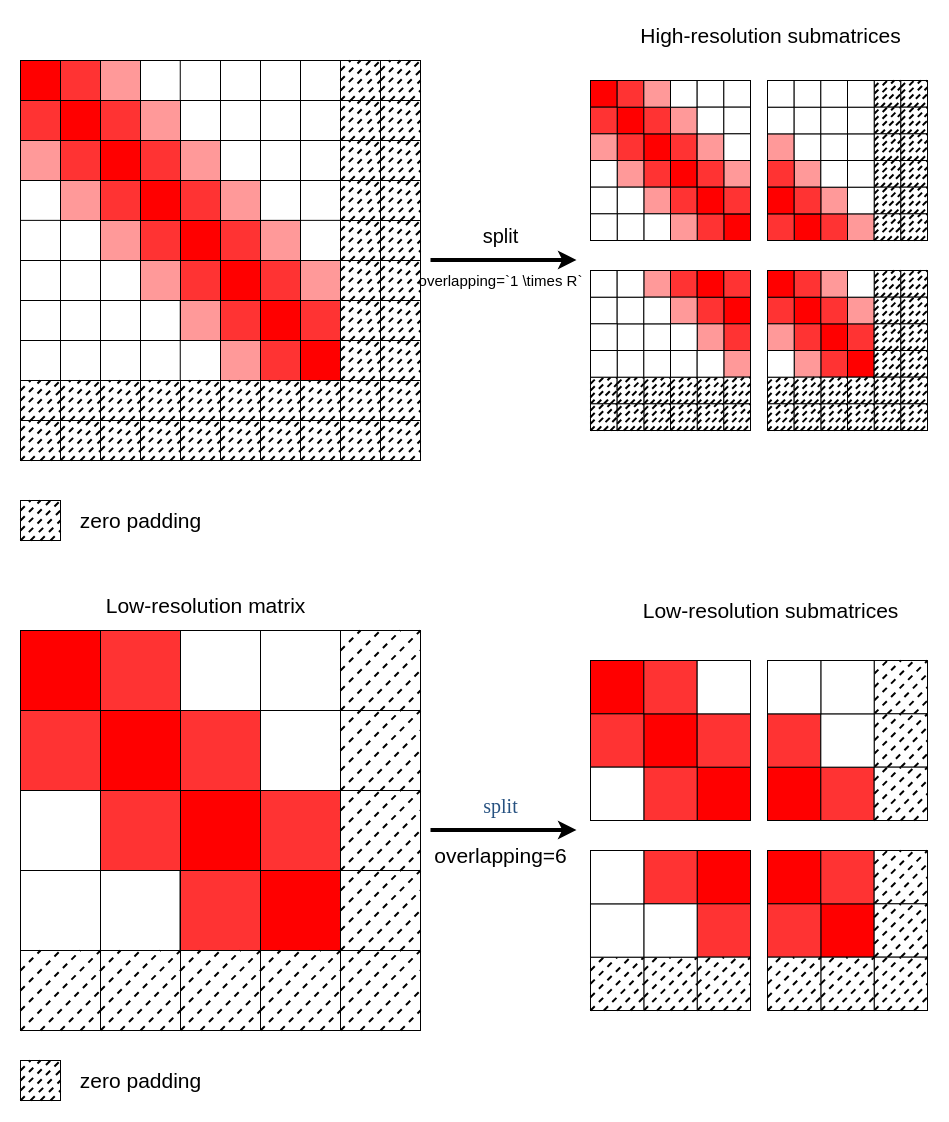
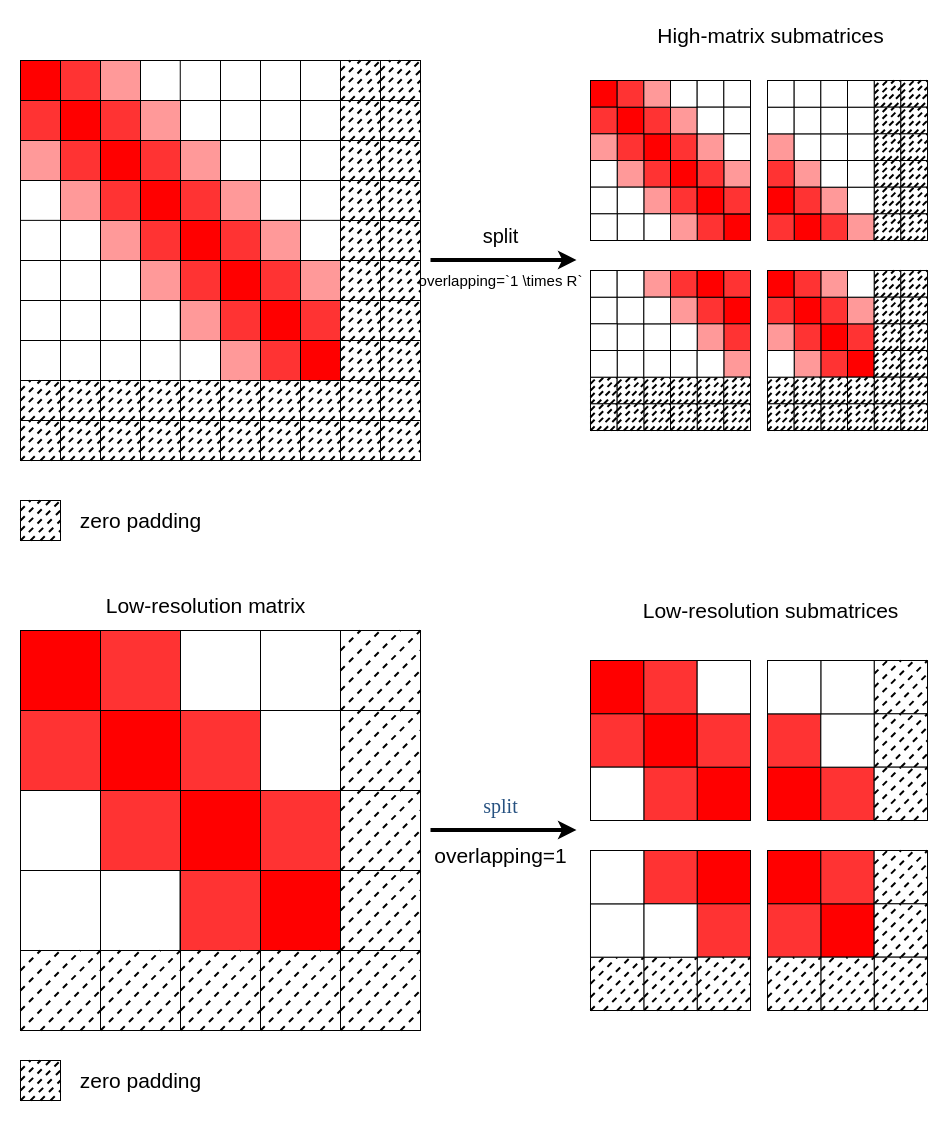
node "High-resolution submatrices": label "High-resolution submatrices" -> "High-matrix submatrices"
node "overlapping=6": label "overlapping=6" -> "overlapping=1"
